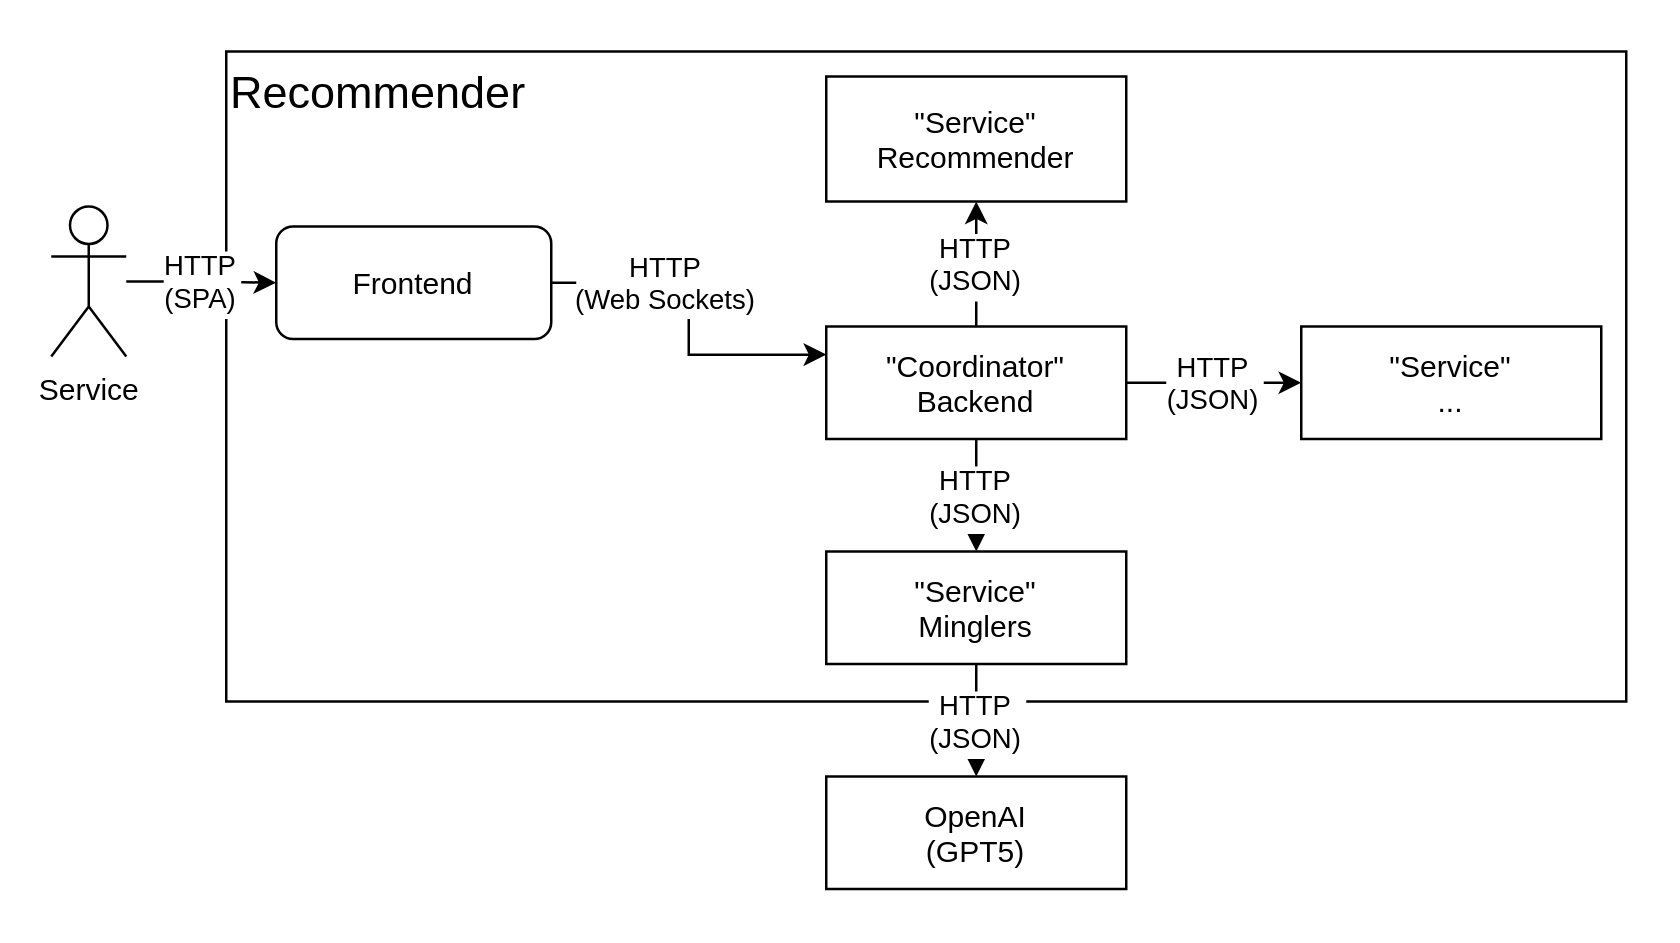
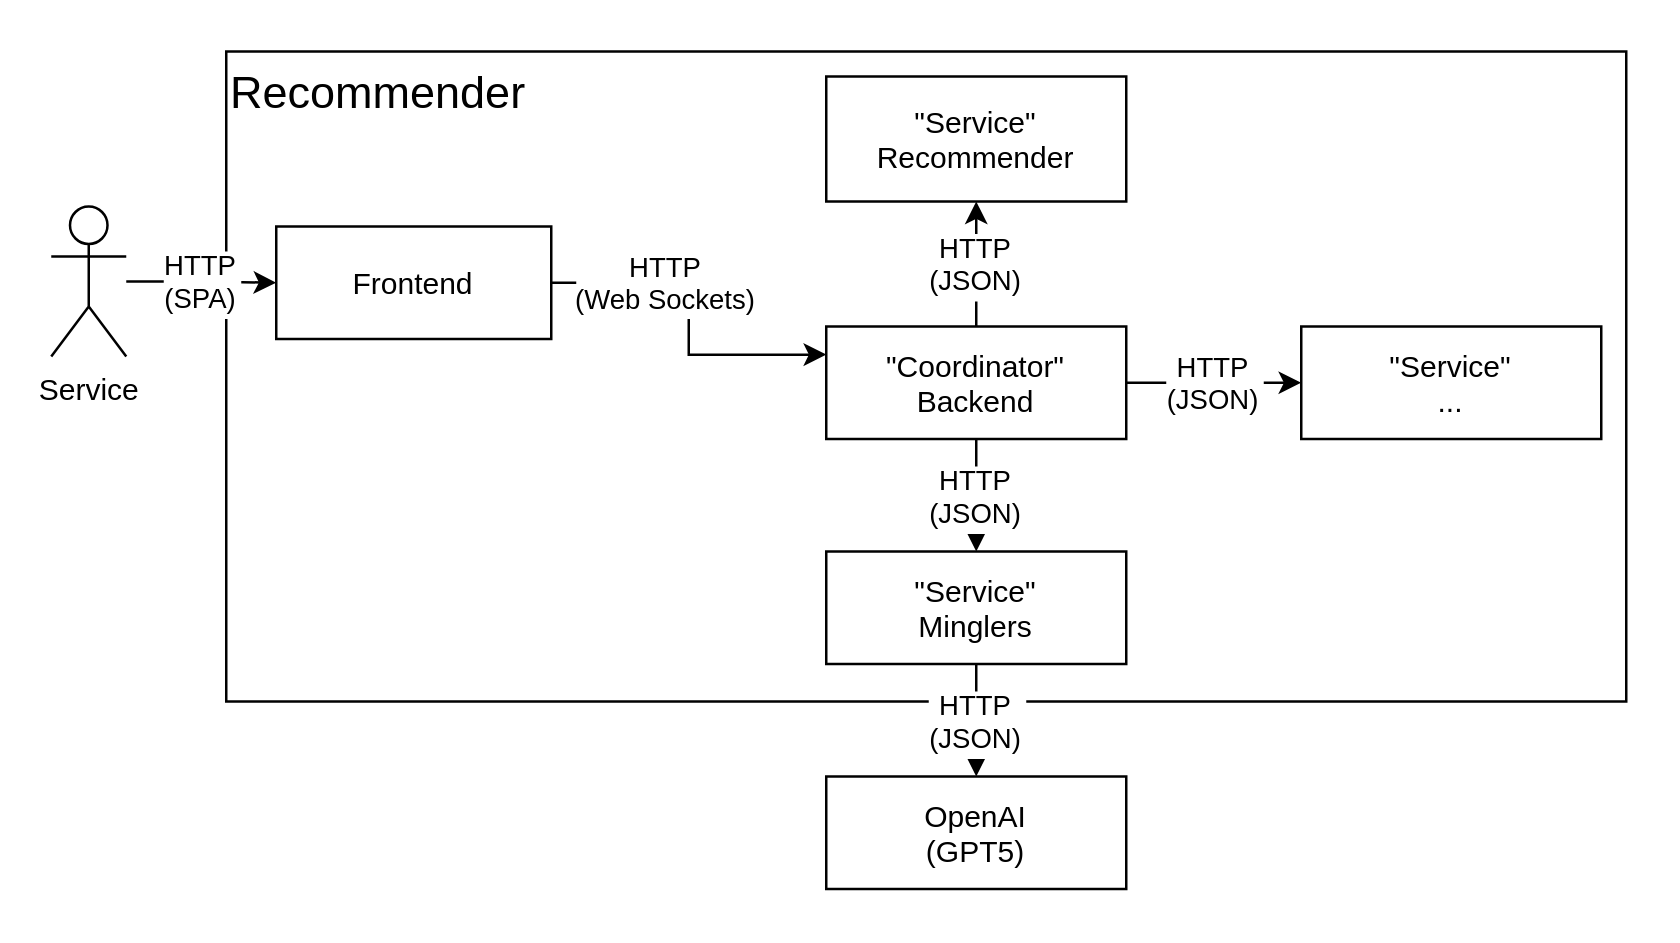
node "Frontend": shape rounded rectangle -> rectangle
